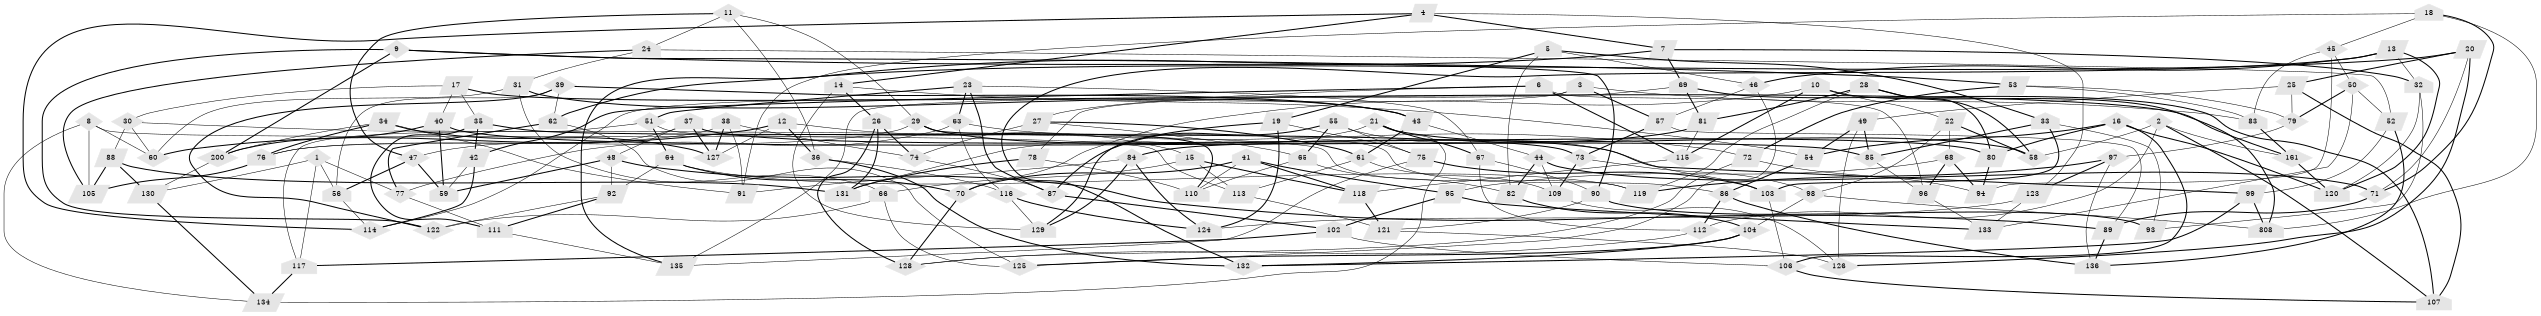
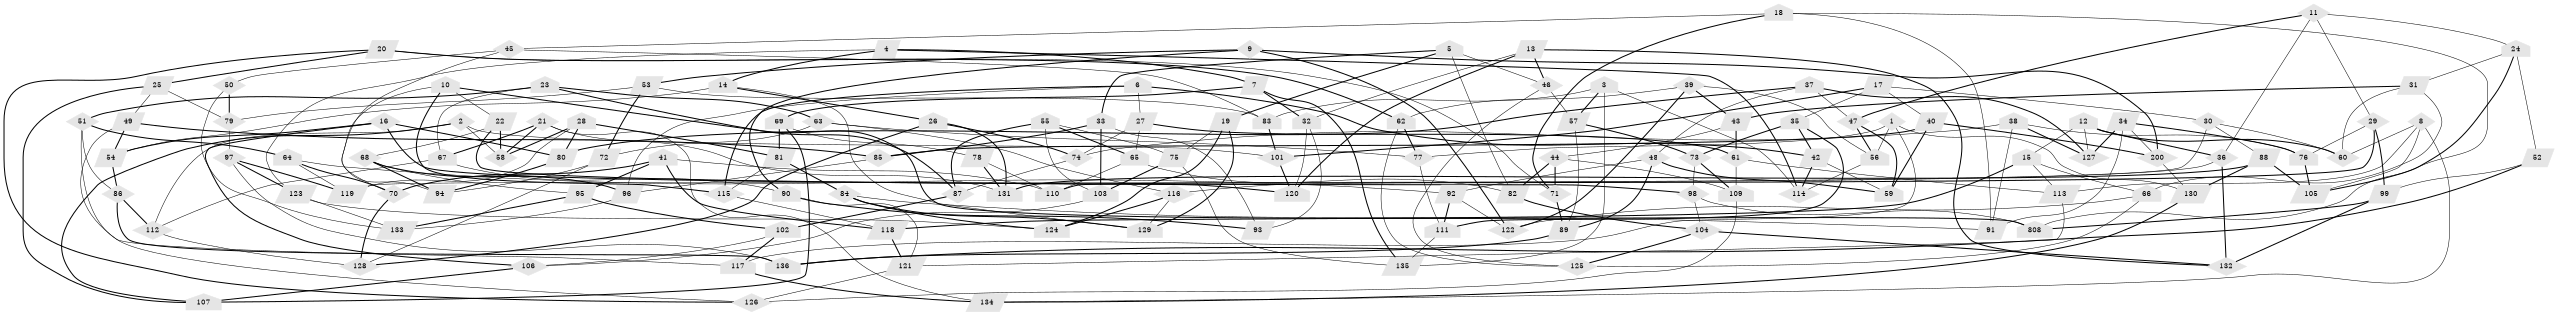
edge "50" -- "52": removed
node "161": label "161" -> "101"
edge "22" -- "98": style solid -> bold
